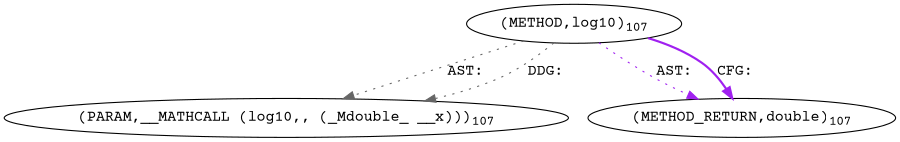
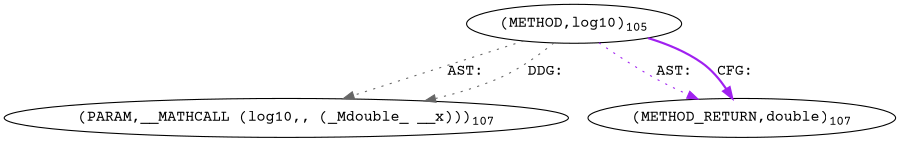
node "(METHOD,log10)": text "107" -> "105"
